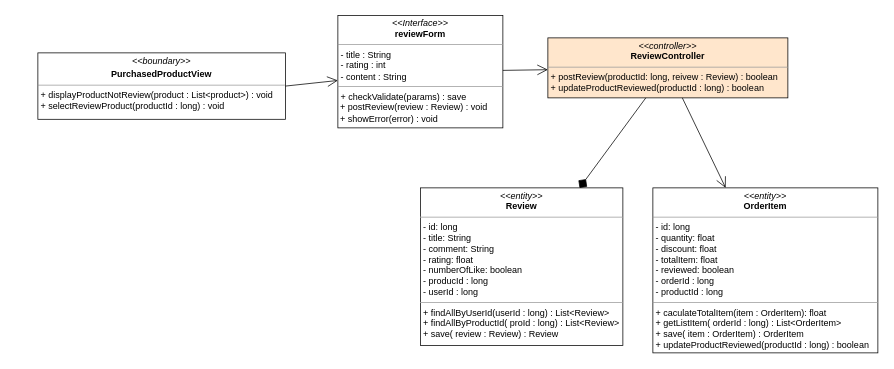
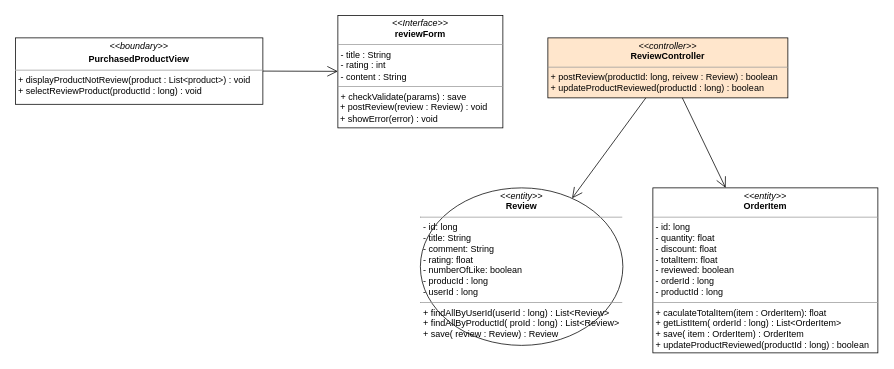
edge "<<Interface>> reviewForm - title : String - rating : int - content : String + checkValidate(params) : save + postReview(review : Review) : void + showError(error) : void" -> "<<controller>> ReviewController + postReview(productId: long, reivew : Review) : boolean + updateProductReviewed(productId : long) : boolean": removed
node "<<boundary>> PurchasedProductView + displayProductNotReview(product : List<product>) : void + selectReviewProduct(productId : long) : void": moved (162, 86) -> (139, 71)
edge "<<controller>> ReviewController + postReview(productId: long, reivew : Review) : boolean + updateProductReviewed(productId : long) : boolean" -> "<<entity>> Review - id: long - title: String - comment: String - rating: float - numberOfLike: boolean - producId : long - userId : long + findAllByUserId(userId : long) : List<Review> + findAllByProductId( proId : long) : List<Review> + save( review : Review) : Review": arrowhead diamond -> open
node "<<entity>> Review - id: long - title: String - comment: String - rating: float - numberOfLike: boolean - producId : long - userId : long + findAllByUserId(userId : long) : List<Review> + findAllByProductId( proId : long) : List<Review> + save( review : Review) : Review": shape rectangle -> ellipse
